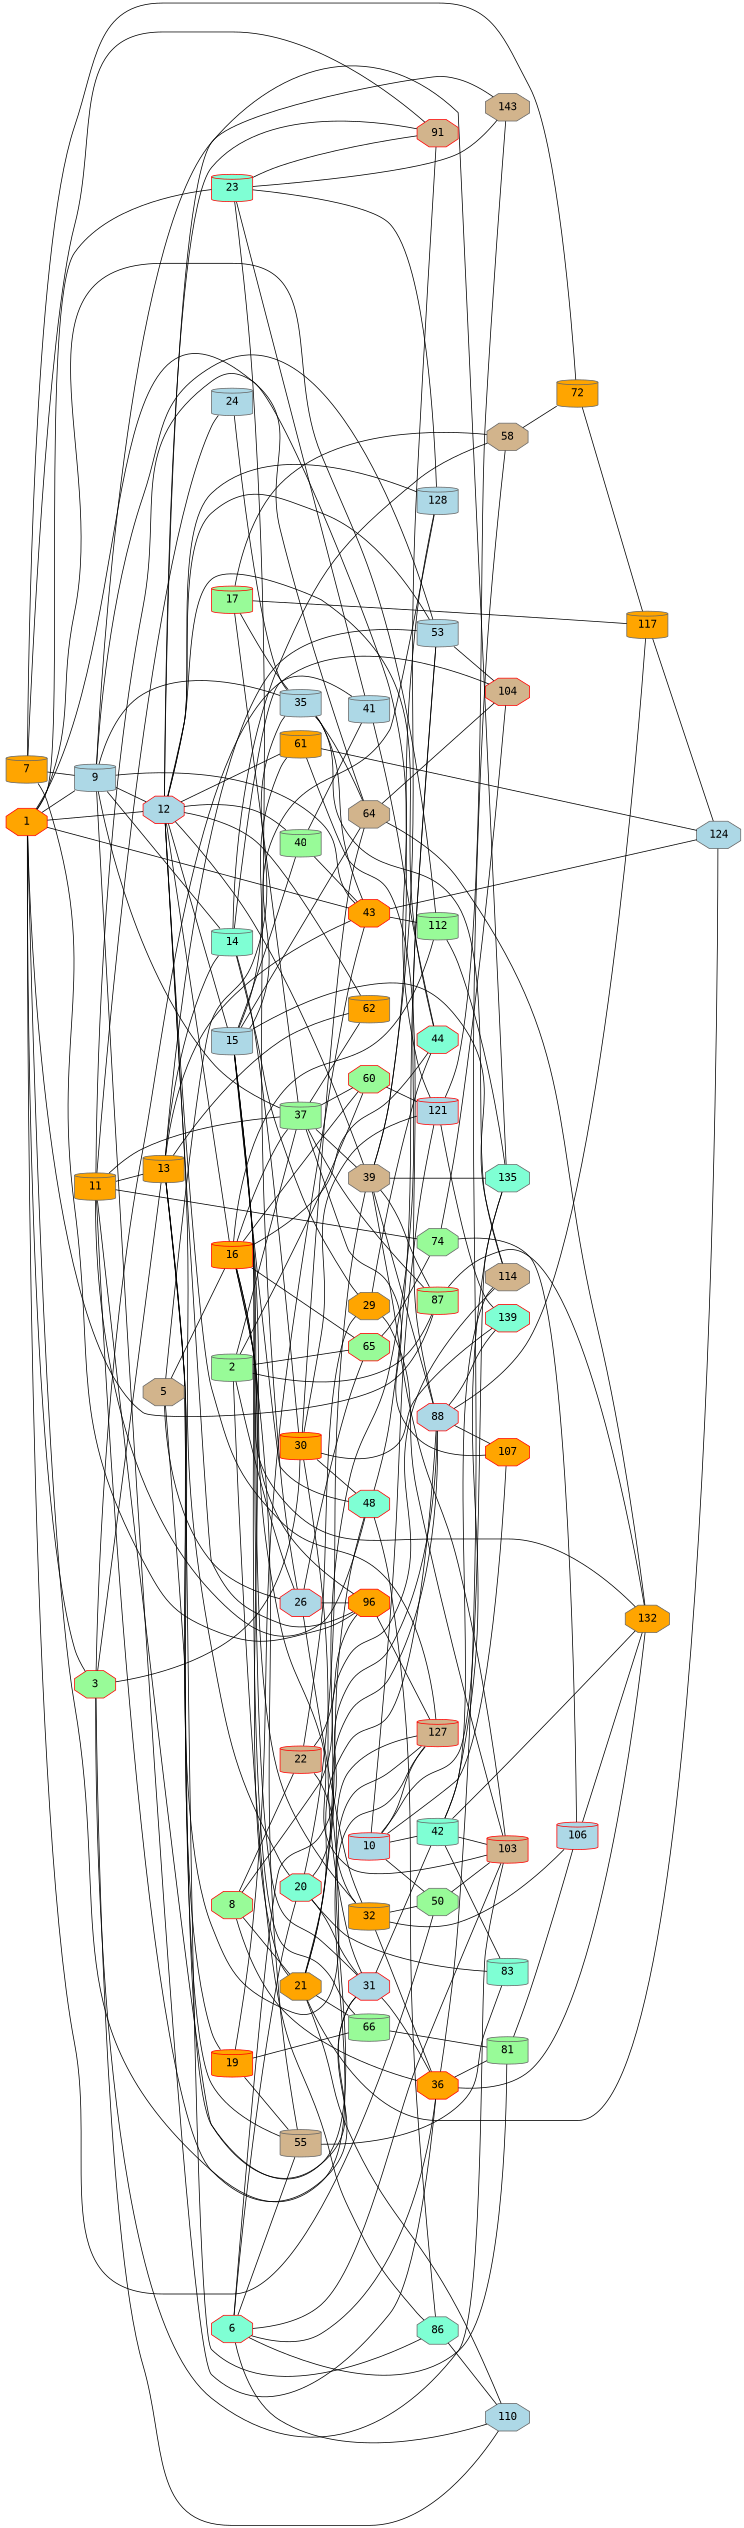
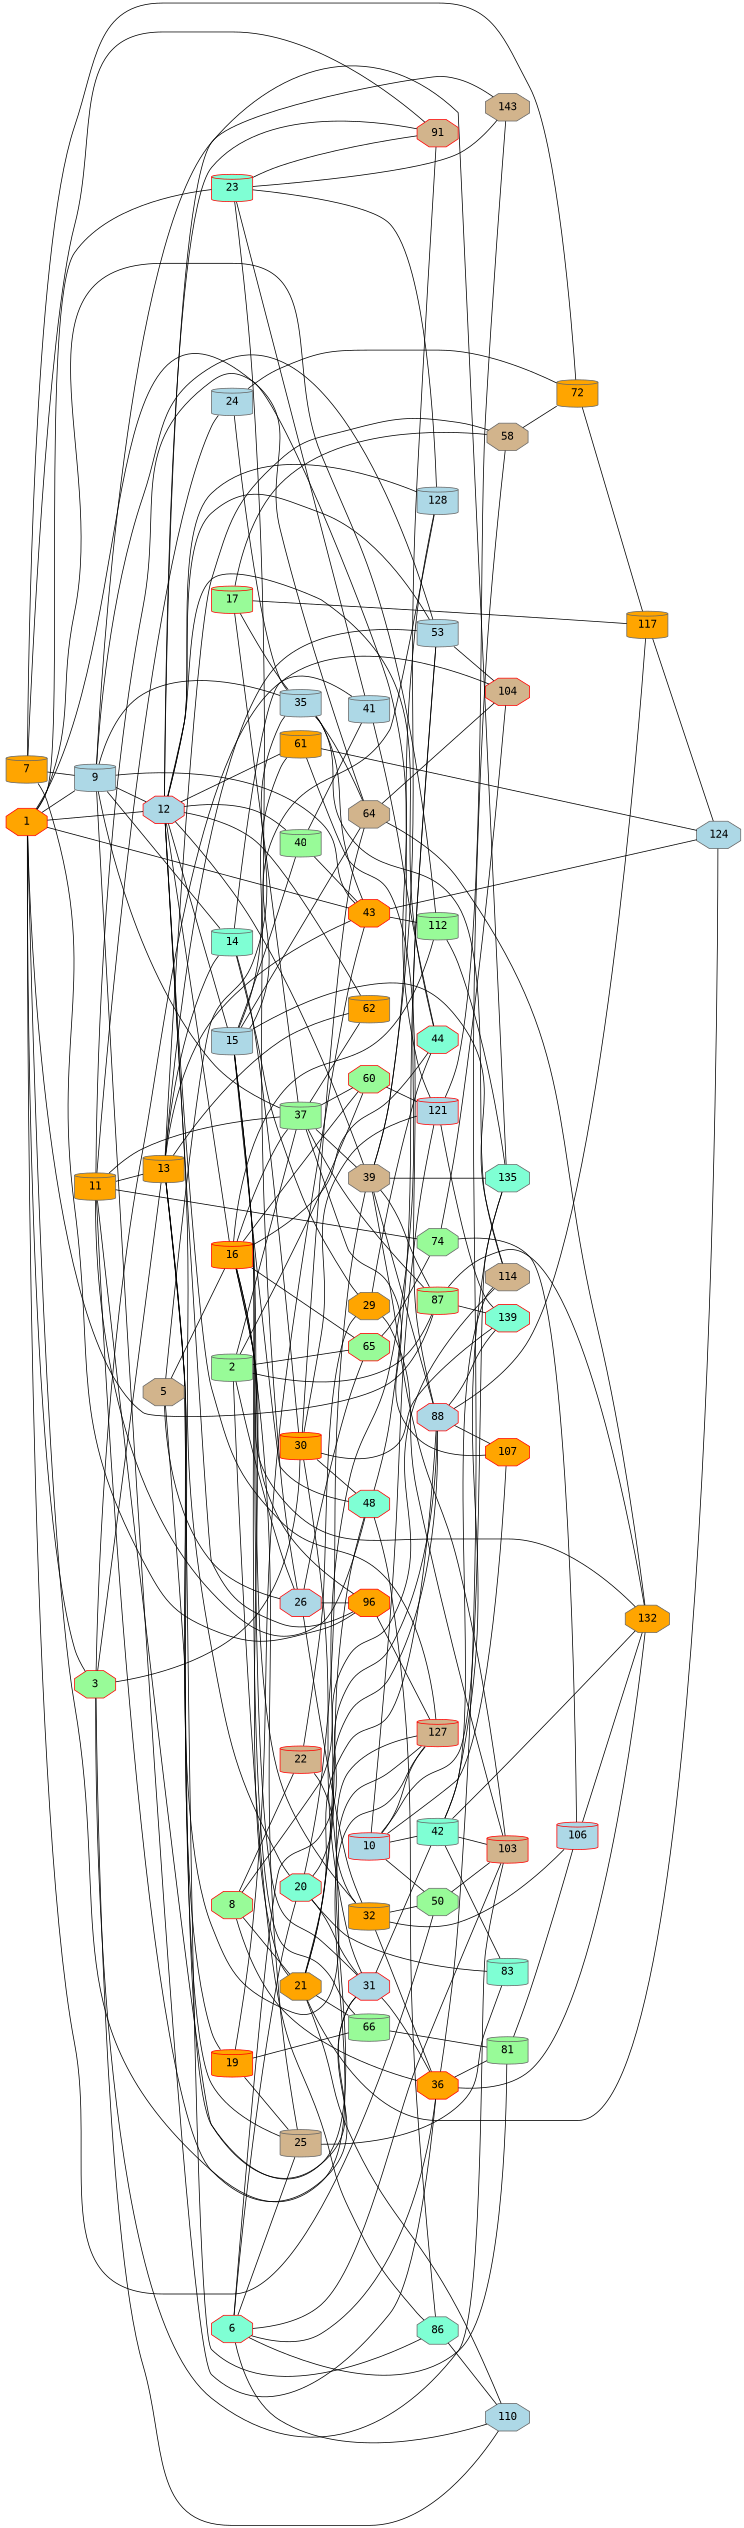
edge "72" -- "24": added
edge "58" -- "14": now "58" -- "13"
edge "87" -- "139": added
edge "15" -- "103": removed
edge "96" -- "22": removed
node "55": label "55" -> "25"
